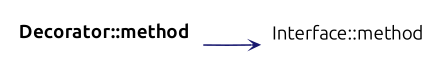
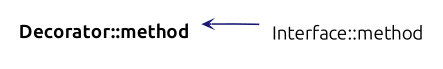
edge "Decorator::method" -> "Interface::method": reversed
